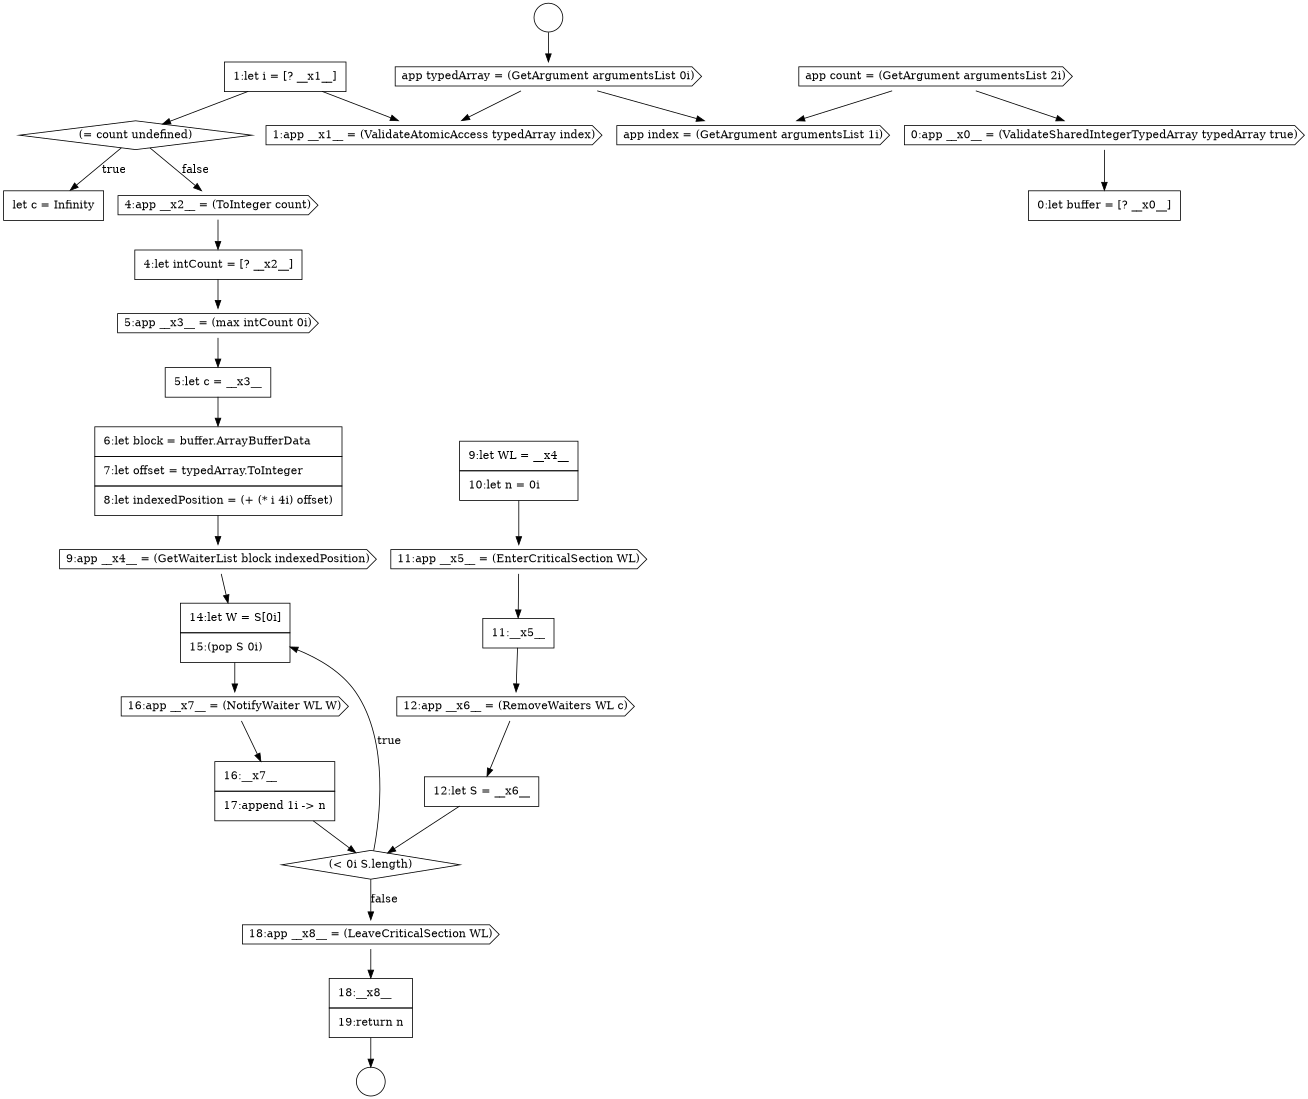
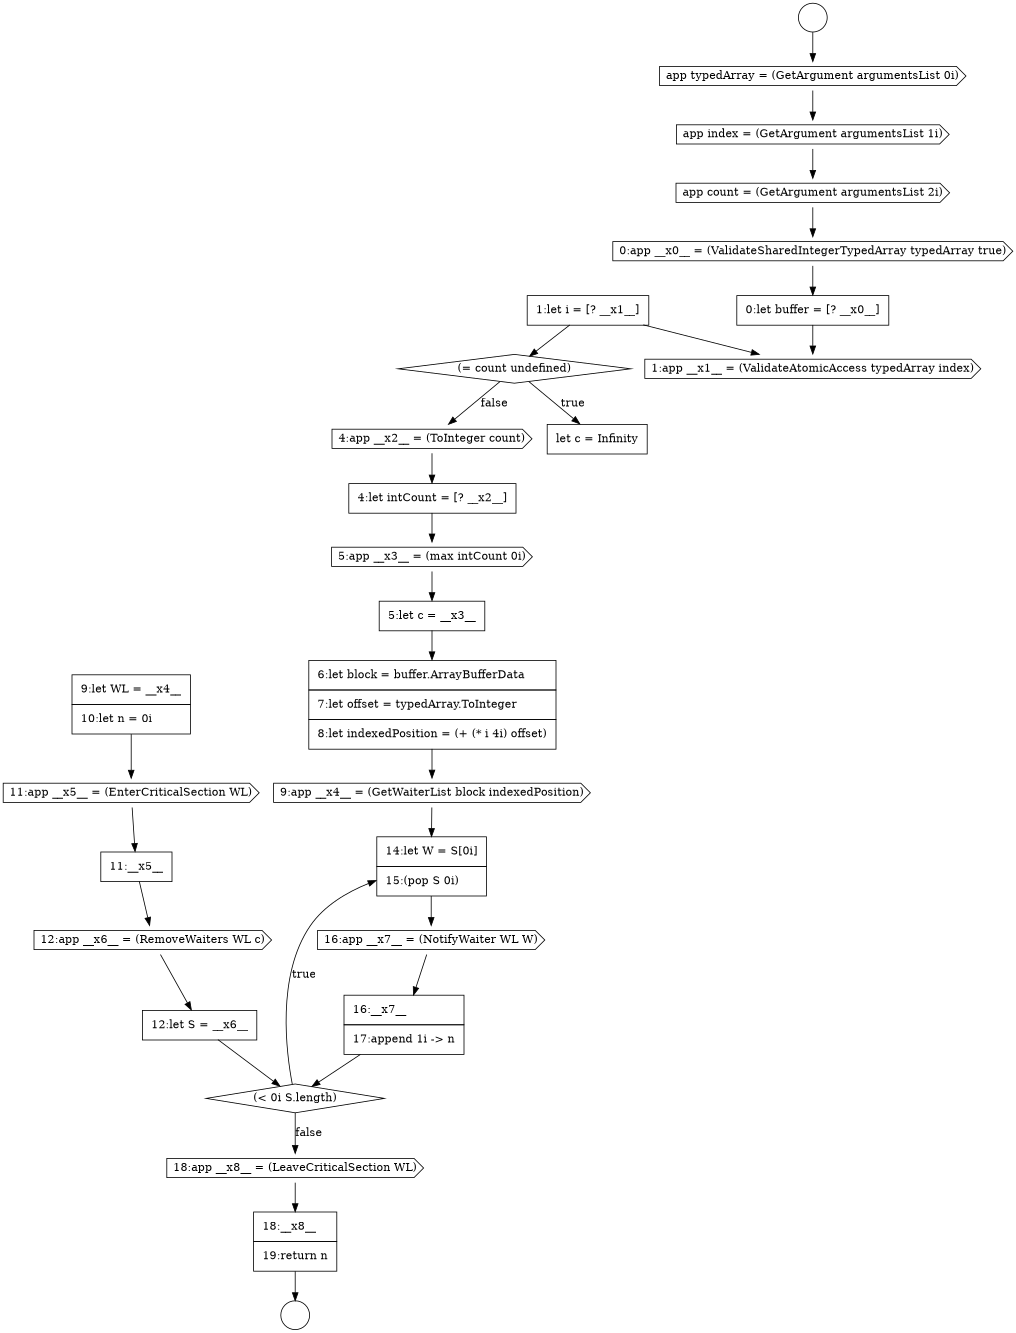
edge "app typedArray = (GetArgument argumentsList 0i)" -> "1:app __x1__ = (ValidateAtomicAccess typedArray index)": now "0:let buffer = [? __x0__]" -> "1:app __x1__ = (ValidateAtomicAccess typedArray index)"
edge "app count = (GetArgument argumentsList 2i)" -> "app index = (GetArgument argumentsList 1i)": reversed
